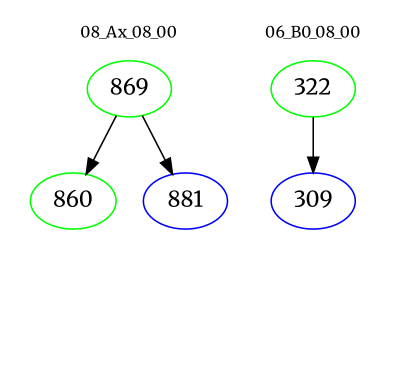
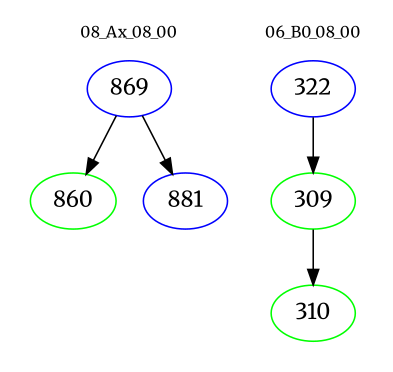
node "869": color green -> blue
node "322": color green -> blue
node "309": color blue -> green
node "310": added
